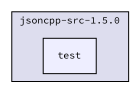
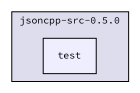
cluster "jsoncpp-src-1.5.0": label "jsoncpp-src-1.5.0" -> "jsoncpp-src-0.5.0"
